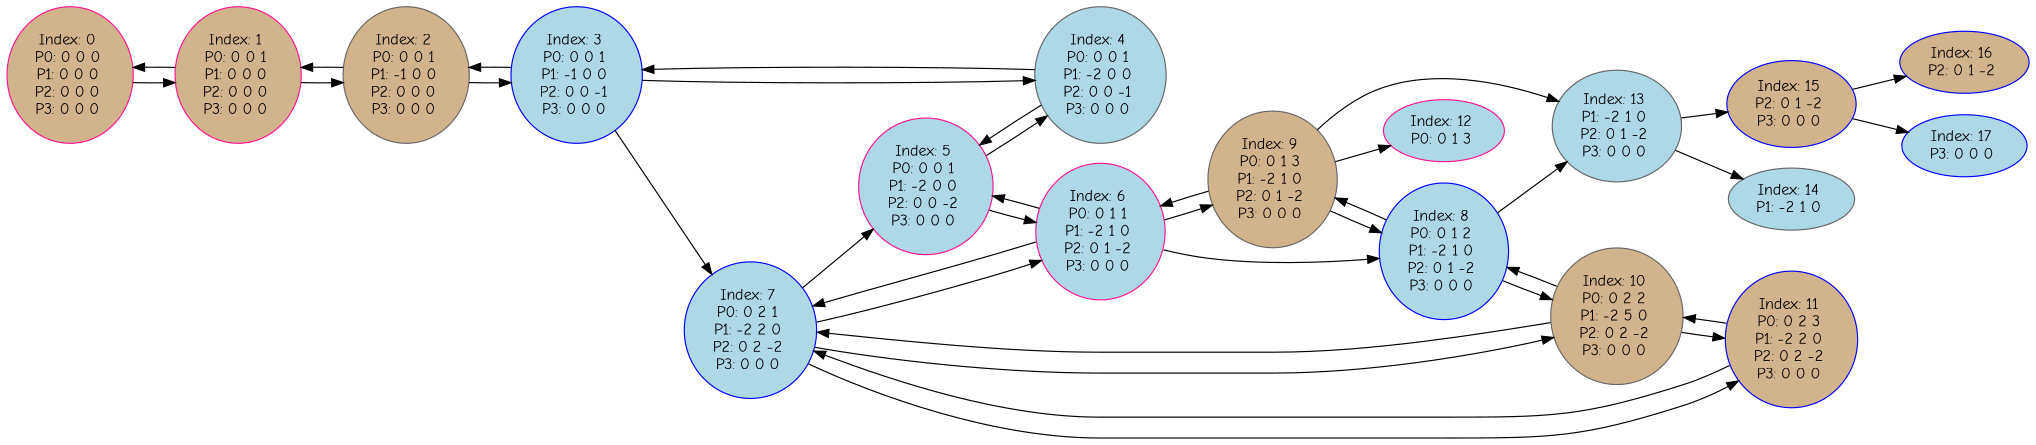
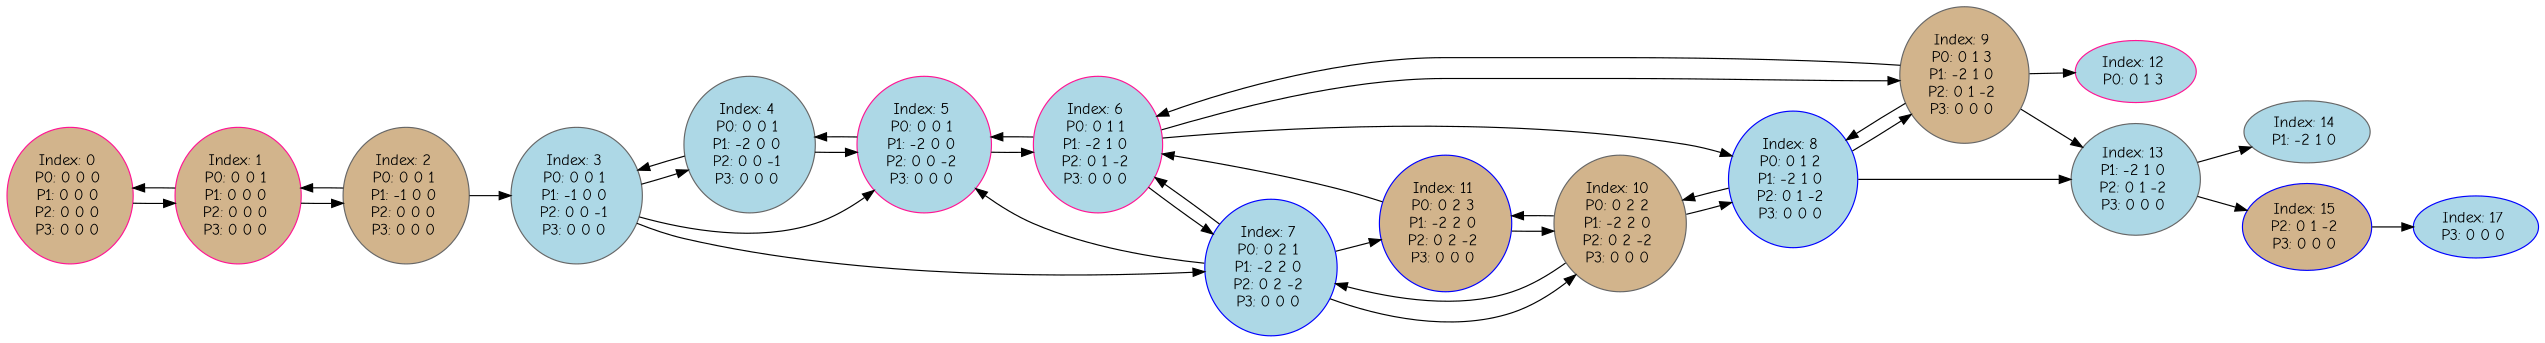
node "Index: 16 P2: 0 1 -2": removed
edge "Index: 3 P0: 0 0 1 P1: -1 0 0 P2: 0 0 -1 P3: 0 0 0" -> "Index: 2 P0: 0 0 1 P1: -1 0 0 P2: 0 0 0 P3: 0 0 0": now "Index: 3 P0: 0 0 1 P1: -1 0 0 P2: 0 0 -1 P3: 0 0 0" -> "Index: 5 P0: 0 0 1 P1: -2 0 0 P2: 0 0 -2 P3: 0 0 0"
node "Index: 3 P0: 0 0 1 P1: -1 0 0 P2: 0 0 -1 P3: 0 0 0": color blue -> gray40
node "Index: 10 P0: 0 2 2 P1: -2 5 0 P2: 0 2 -2 P3: 0 0 0": label "Index: 10 P0: 0 2 2 P1: -2 5 0 P2: 0 2 -2 P3: 0 0 0" -> "Index: 10 P0: 0 2 2 P1: -2 2 0 P2: 0 2 -2 P3: 0 0 0"
edge "Index: 11 P0: 0 2 3 P1: -2 2 0 P2: 0 2 -2 P3: 0 0 0" -> "Index: 7 P0: 0 2 1 P1: -2 2 0 P2: 0 2 -2 P3: 0 0 0": now "Index: 11 P0: 0 2 3 P1: -2 2 0 P2: 0 2 -2 P3: 0 0 0" -> "Index: 6 P0: 0 1 1 P1: -2 1 0 P2: 0 1 -2 P3: 0 0 0"
